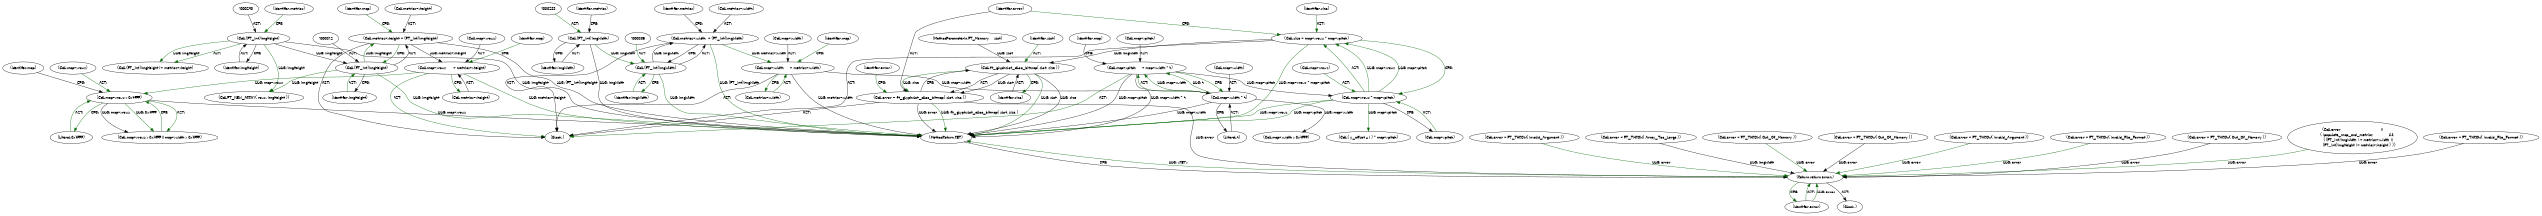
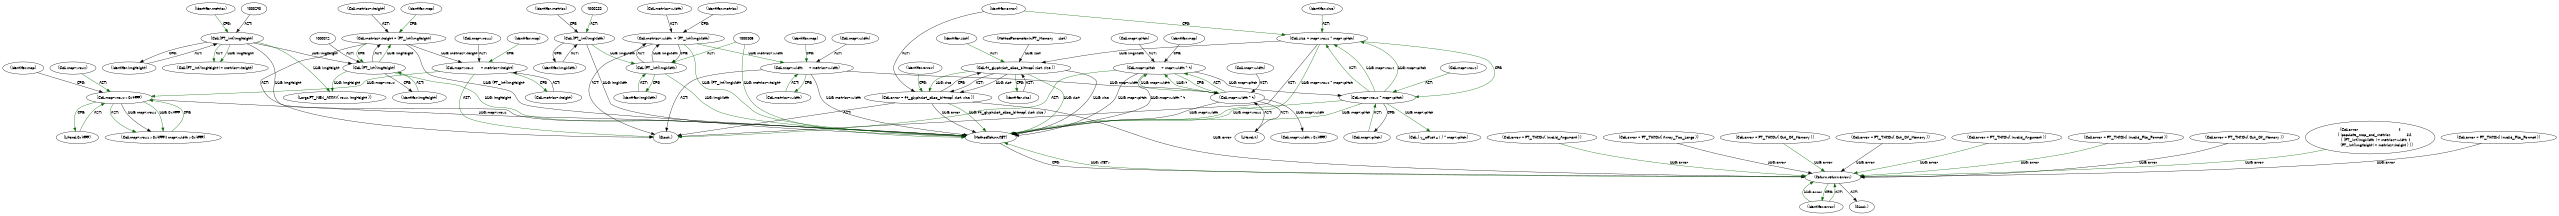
node "(Call,FT_NEW_ARRAY( rows, imgHeight ))": label "(Call,FT_NEW_ARRAY( rows, imgHeight ))" -> "(Large,FT_NEW_ARRAY( rows, imgHeight ))"
edge "(Call,map->width * 4)" -> "(Literal,4)": label "CFG: " -> "AST: "
edge "(Call,map->rows       = metrics->height)" -> "(MethodReturn,RET)": now "1000305" -> "(MethodReturn,RET)"
edge "(Call,error = FT_THROW( Array_Too_Large ))" -> "(Return,return error;)": label "DDG: imgWidth" -> "DDG: error"
